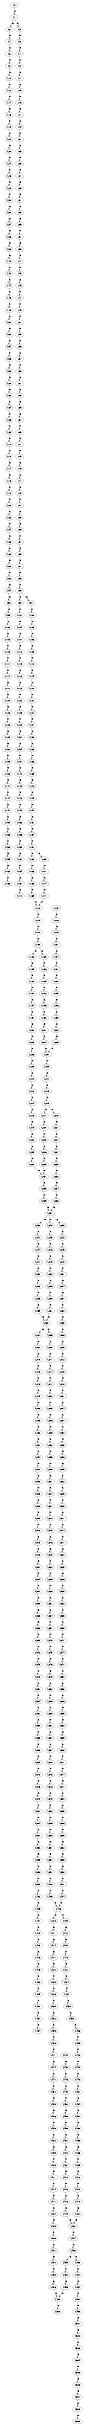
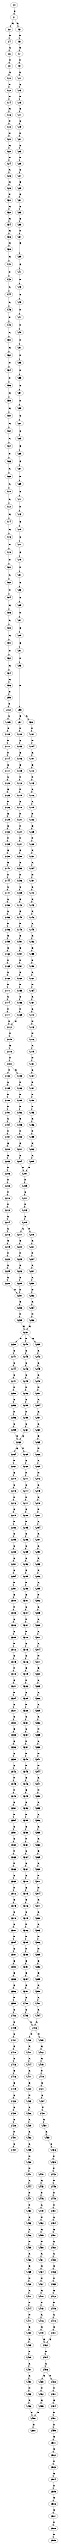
edge "S157" -> "S168": now "S165" -> "S168"
edge "S170" -> "S173": added, label "A"
